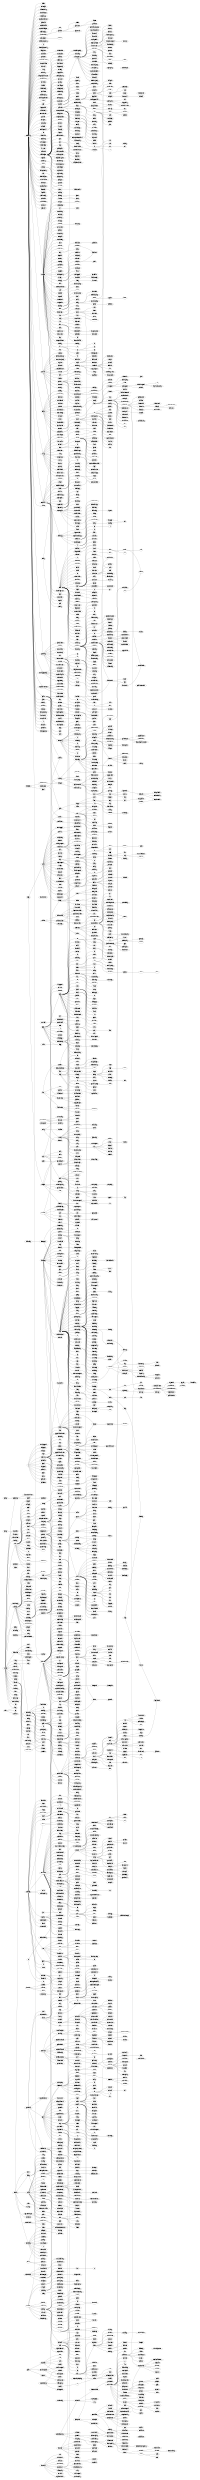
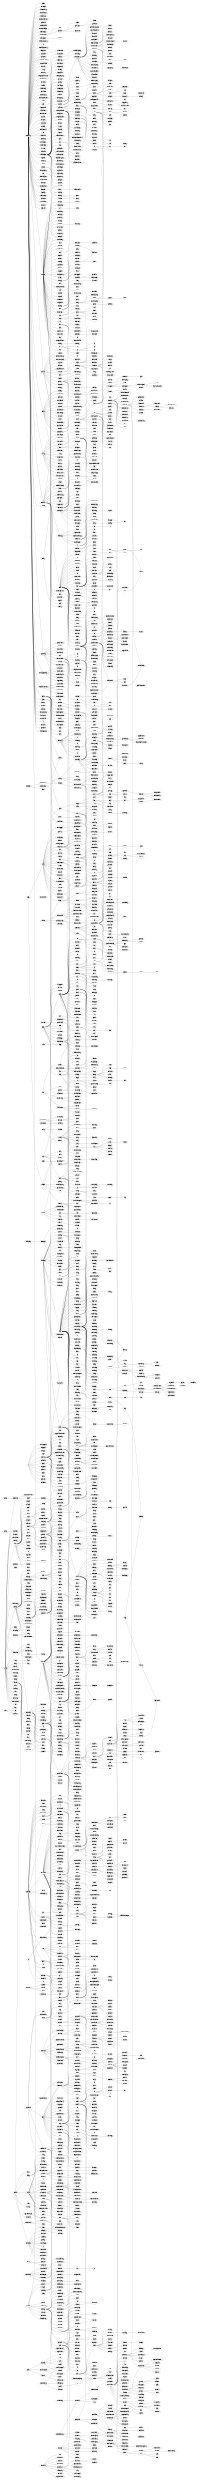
node "public optogenetics": label "public optogenetics" -> "public transport"
